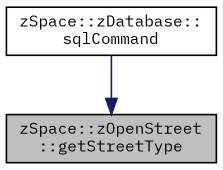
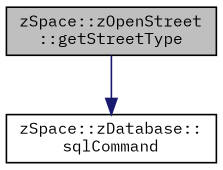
edge "zSpace::zDatabase:: sqlCommand" -> "zSpace::zOpenStreet ::getStreetType": reversed
